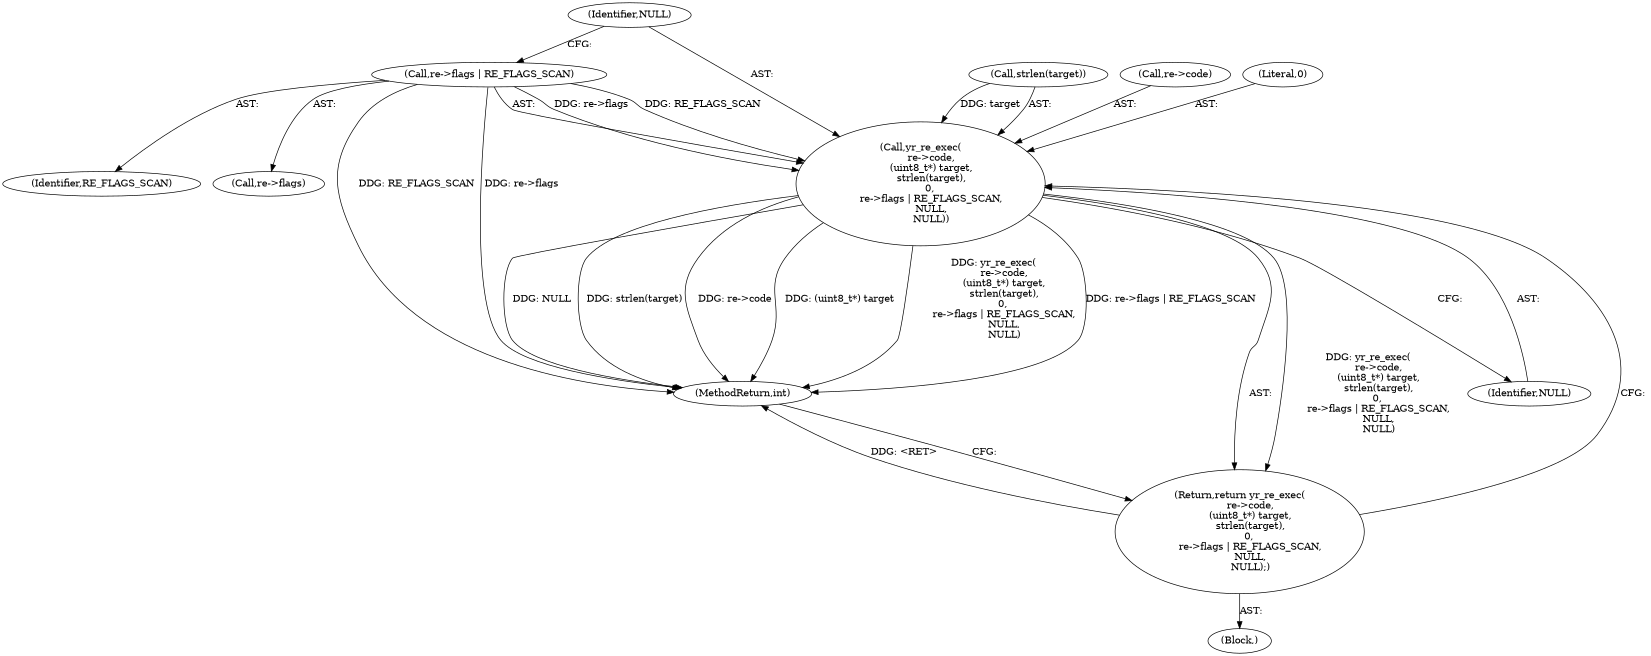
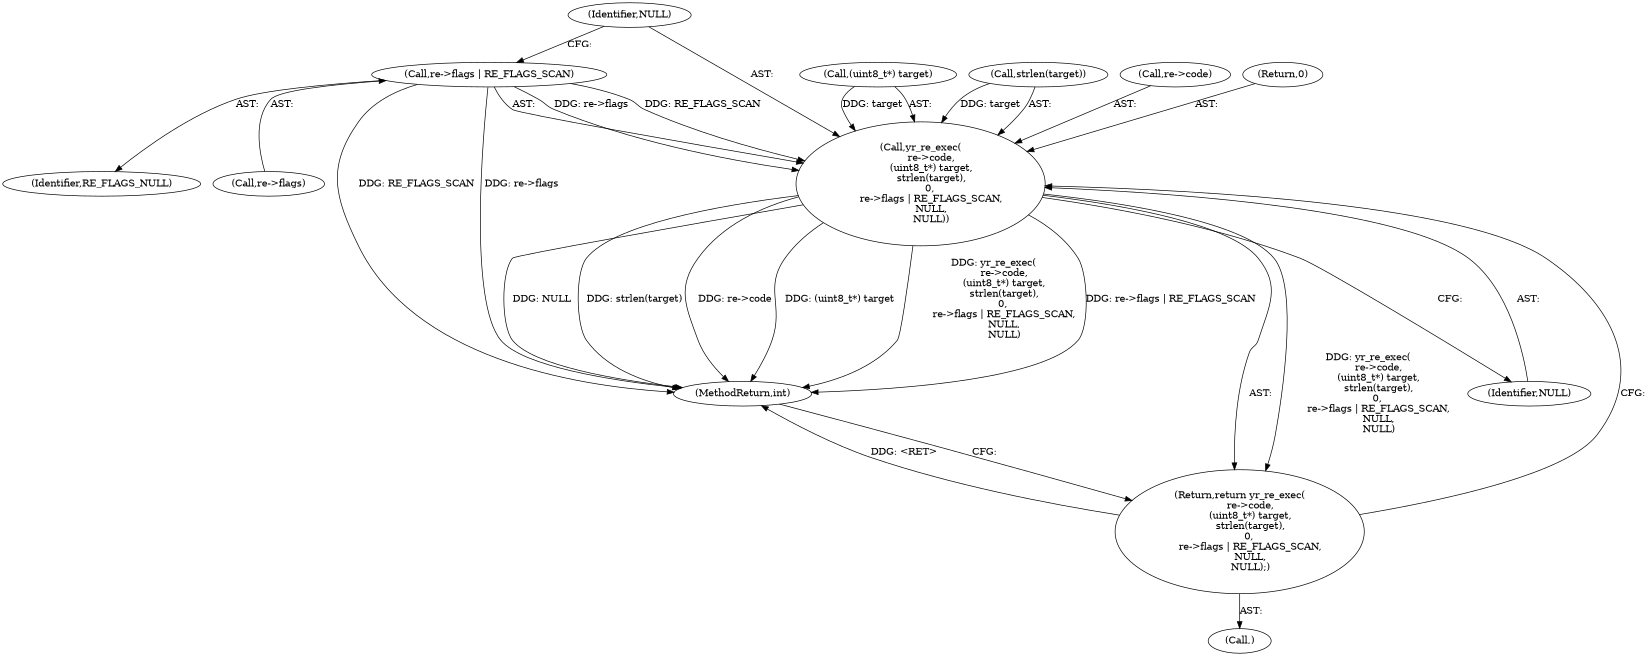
node "(Call,(uint8_t*) target)": added
node "(Literal,0)": label "(Literal,0)" -> "(Return,0)"
edge "(Call,re->flags | RE_FLAGS_SCAN)" -> "(Call,re->flags)": reversed
node "(Identifier,RE_FLAGS_SCAN)": label "(Identifier,RE_FLAGS_SCAN)" -> "(Identifier,RE_FLAGS_NULL)"
node "(Block,)": label "(Block,)" -> "(Call,)"
